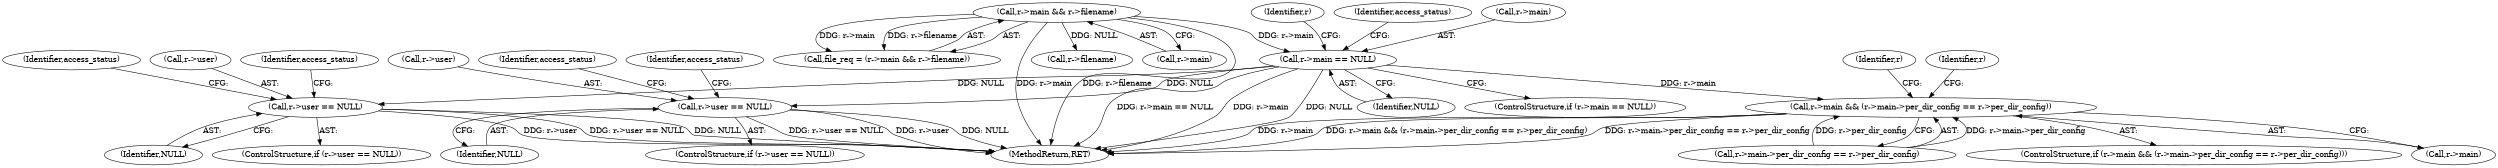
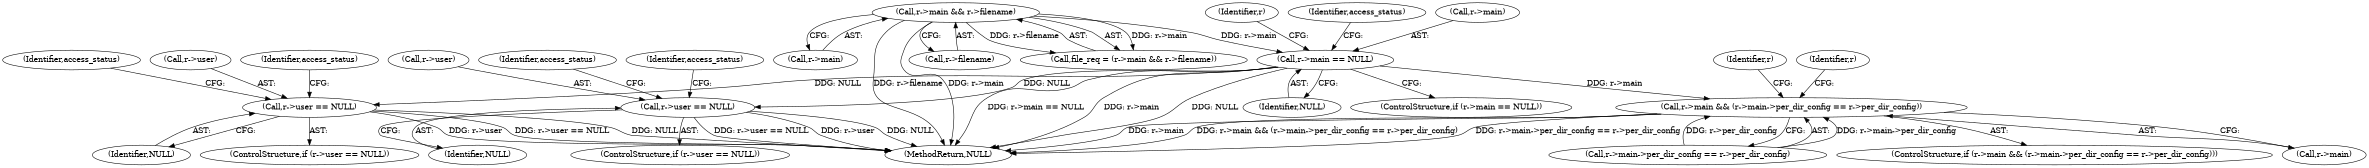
edge "(Call,r->main && r->filename)" -> "(Call,r->filename)": label "DDG: NULL" -> "CFG: "
edge "(Call,r->filename)" -> "(Call,r->main && r->filename)": added, label "AST:"
node "(MethodReturn,RET)": label "(MethodReturn,RET)" -> "(MethodReturn,NULL)"
